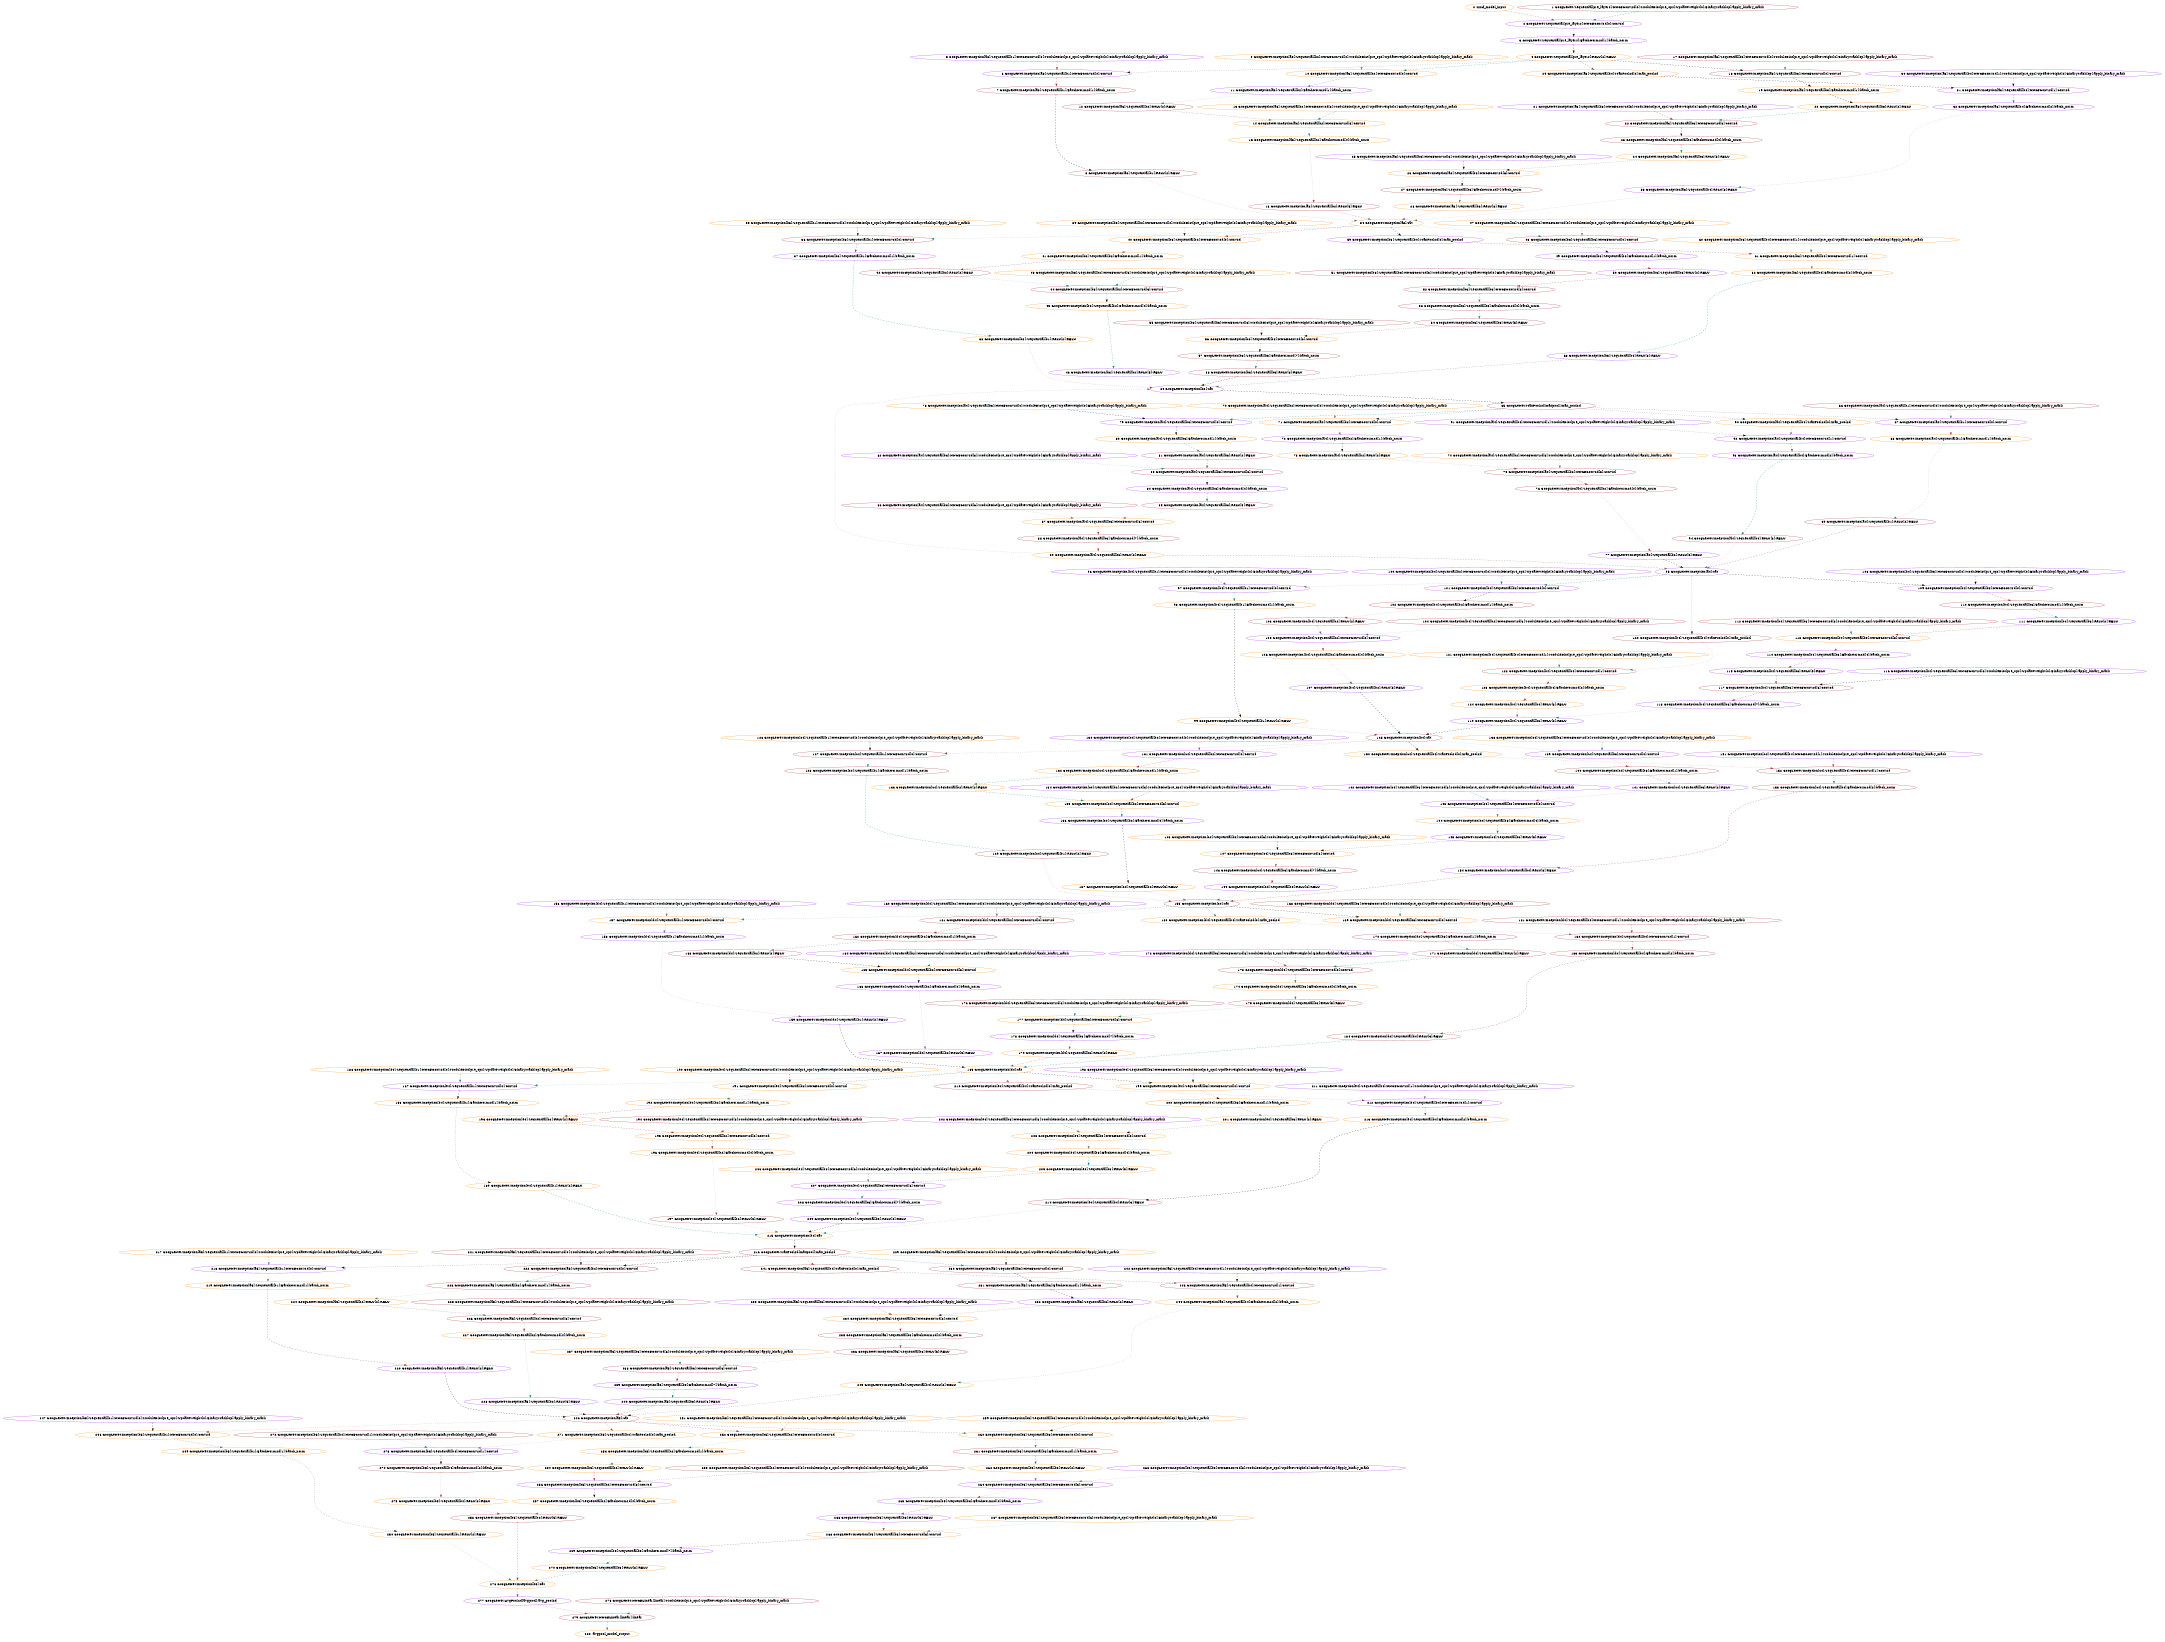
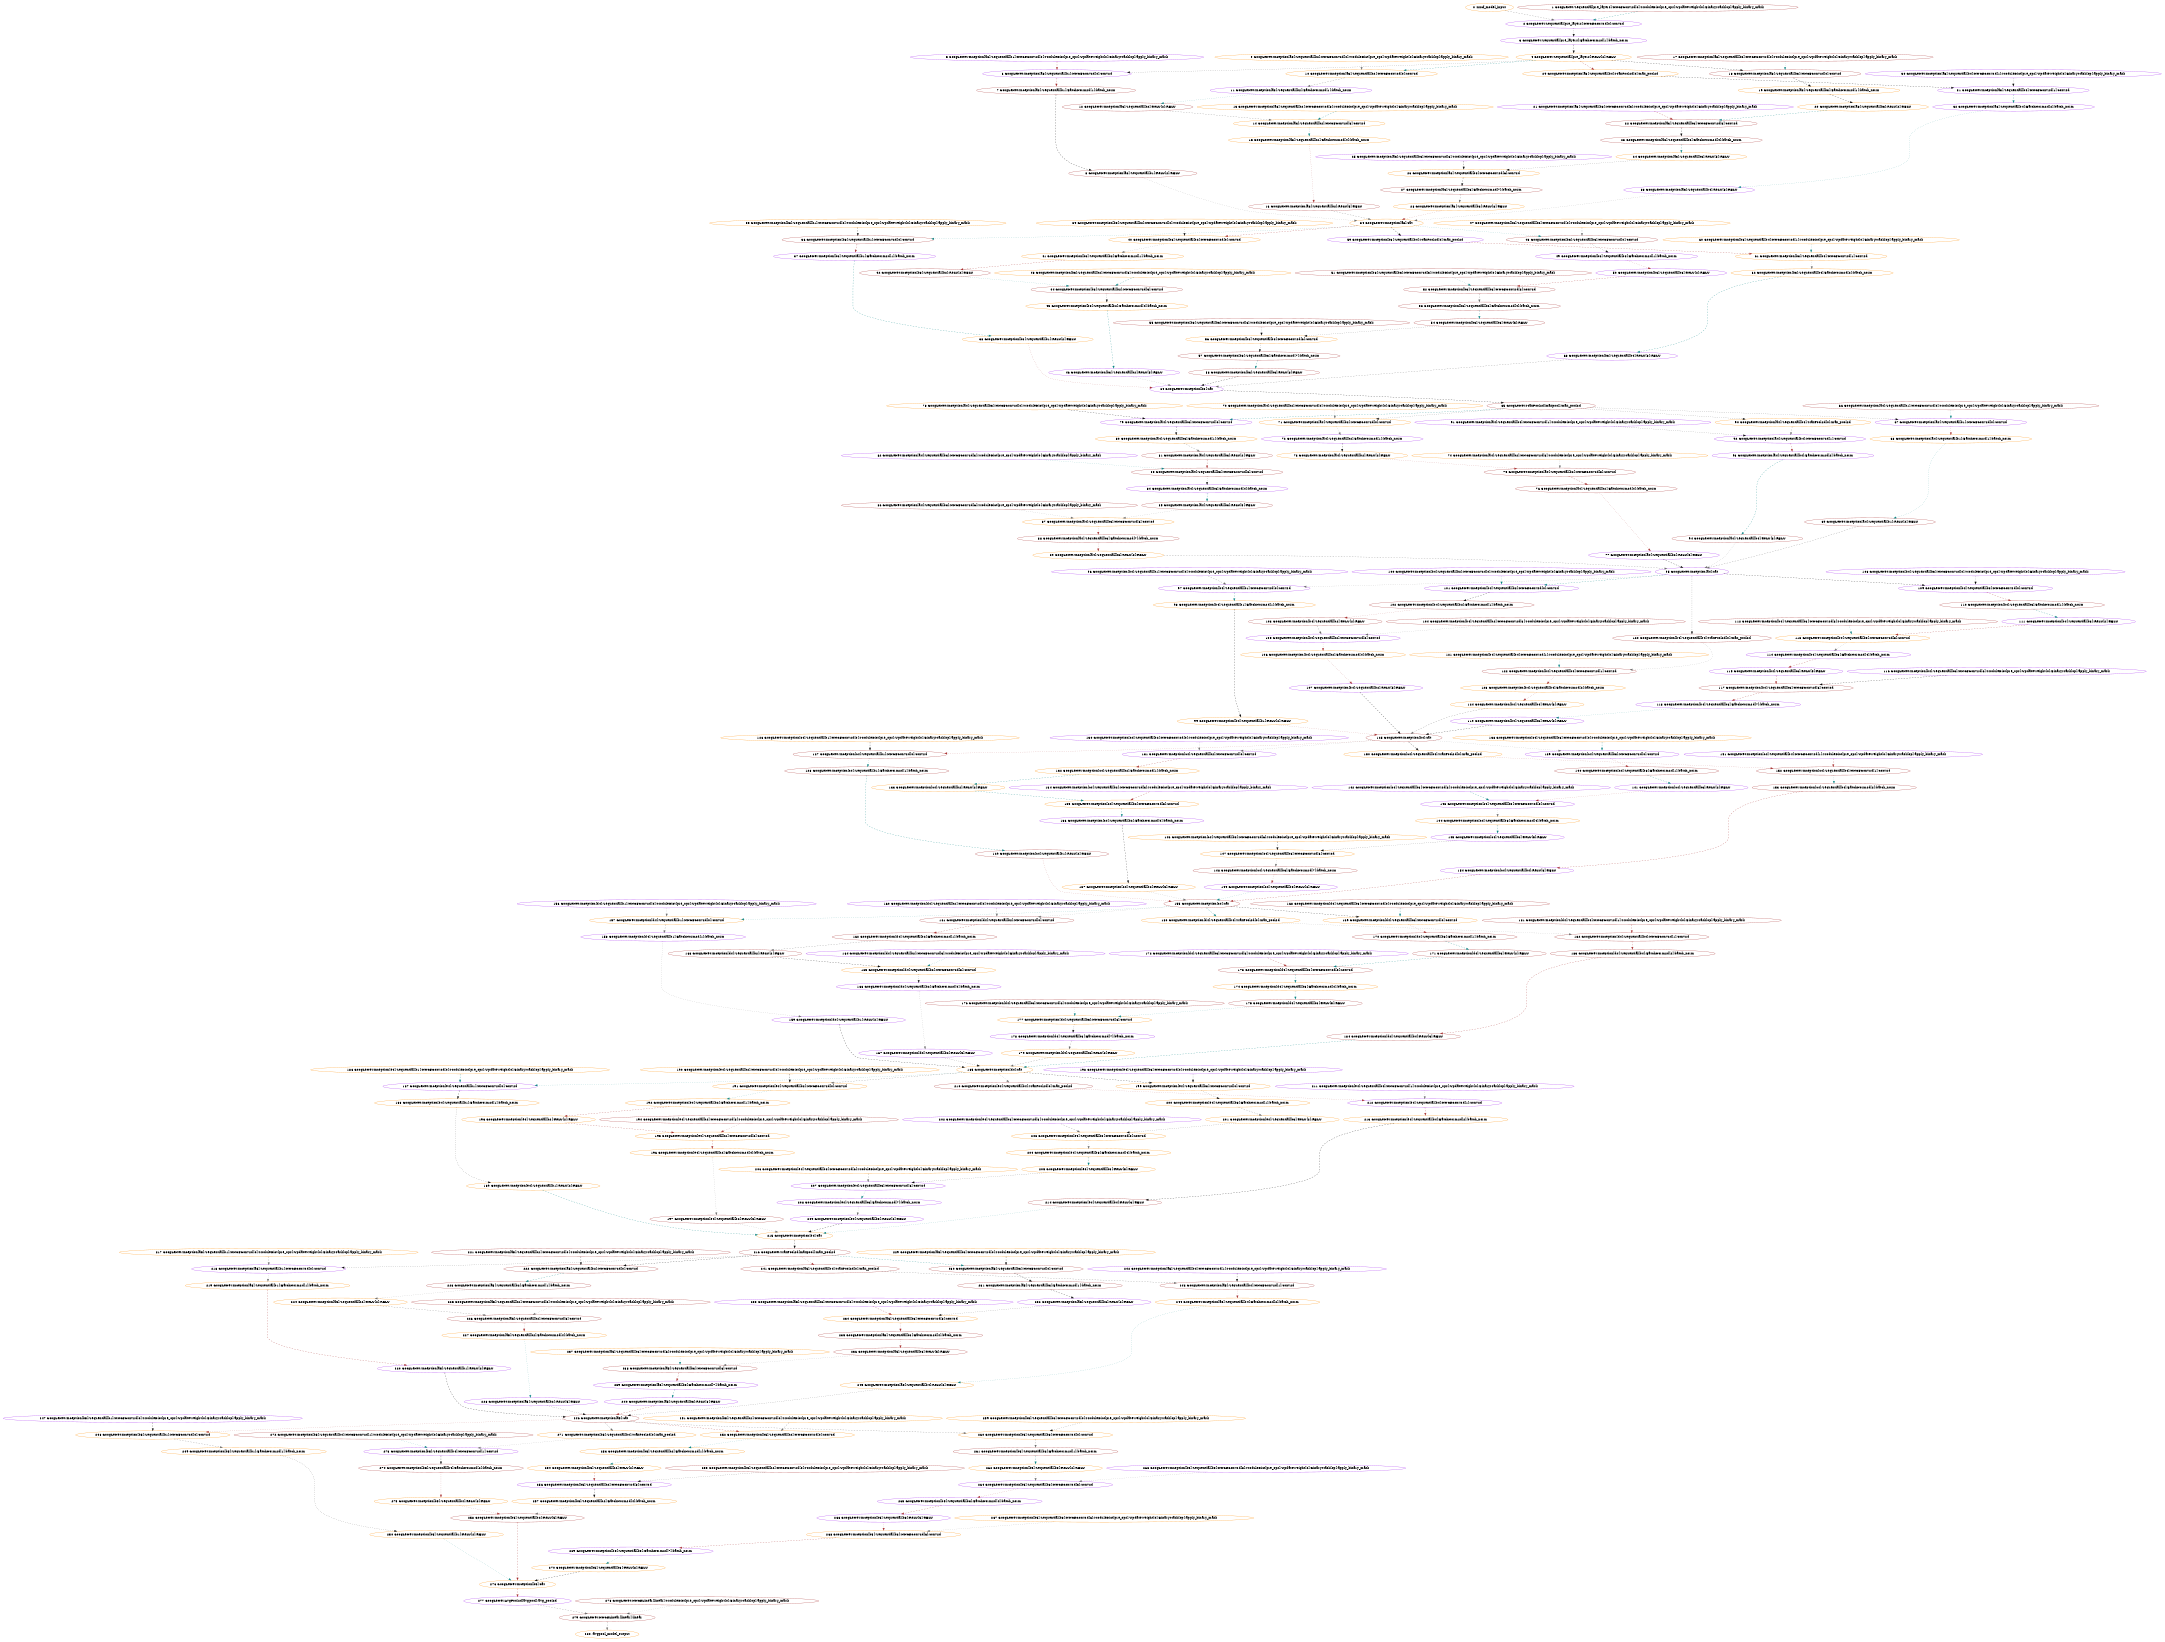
edge "89 GoogLeNet/Inception[a4]/Sequential[b3]/ReLU[8]/RELU" -> "64 GoogLeNet/Inception[b3]/cat": now "46 GoogLeNet/Inception[b3]/Sequential[b2]/ReLU[5]/RELU" -> "64 GoogLeNet/Inception[b3]/cat"
edge "124 GoogLeNet/Inception[b4]/Sequential[b4]/ReLU[3]/RELU" -> "119 GoogLeNet/Inception[b4]/Sequential[b3]/ReLU[8]/RELU": now "124 GoogLeNet/Inception[b4]/Sequential[b4]/ReLU[3]/RELU" -> "125 GoogLeNet/Inception[b4]/cat"
edge "167 GoogLeNet/Inception[d4]/Sequential[b2]/ReLU[5]/RELU" -> "185 GoogLeNet/Inception[d4]/cat": added
edge "270 GoogLeNet/Inception[b5]/Sequential[b3]/ReLU[8]/RELU" -> "276 GoogLeNet/Inception[b5]/cat": color gray40 -> black
